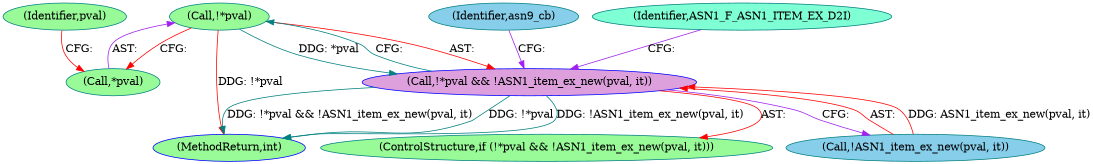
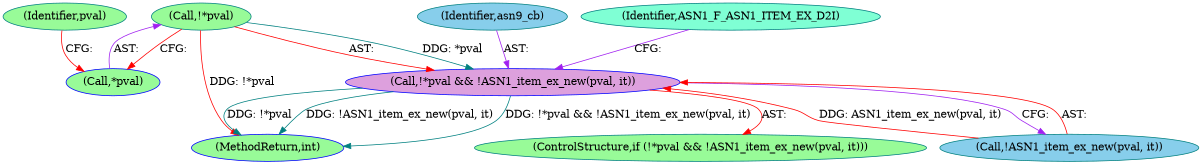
edge "(Call,!*pval && !ASN1_item_ex_new(pval, it))" -> "(Call,!*pval)": removed, label "CFG:"
edge "(Identifier,asn9_cb)" -> "(Call,!*pval && !ASN1_item_ex_new(pval, it))": label "CFG: " -> "AST: "
node "(Call,*pval)": color teal -> blue
